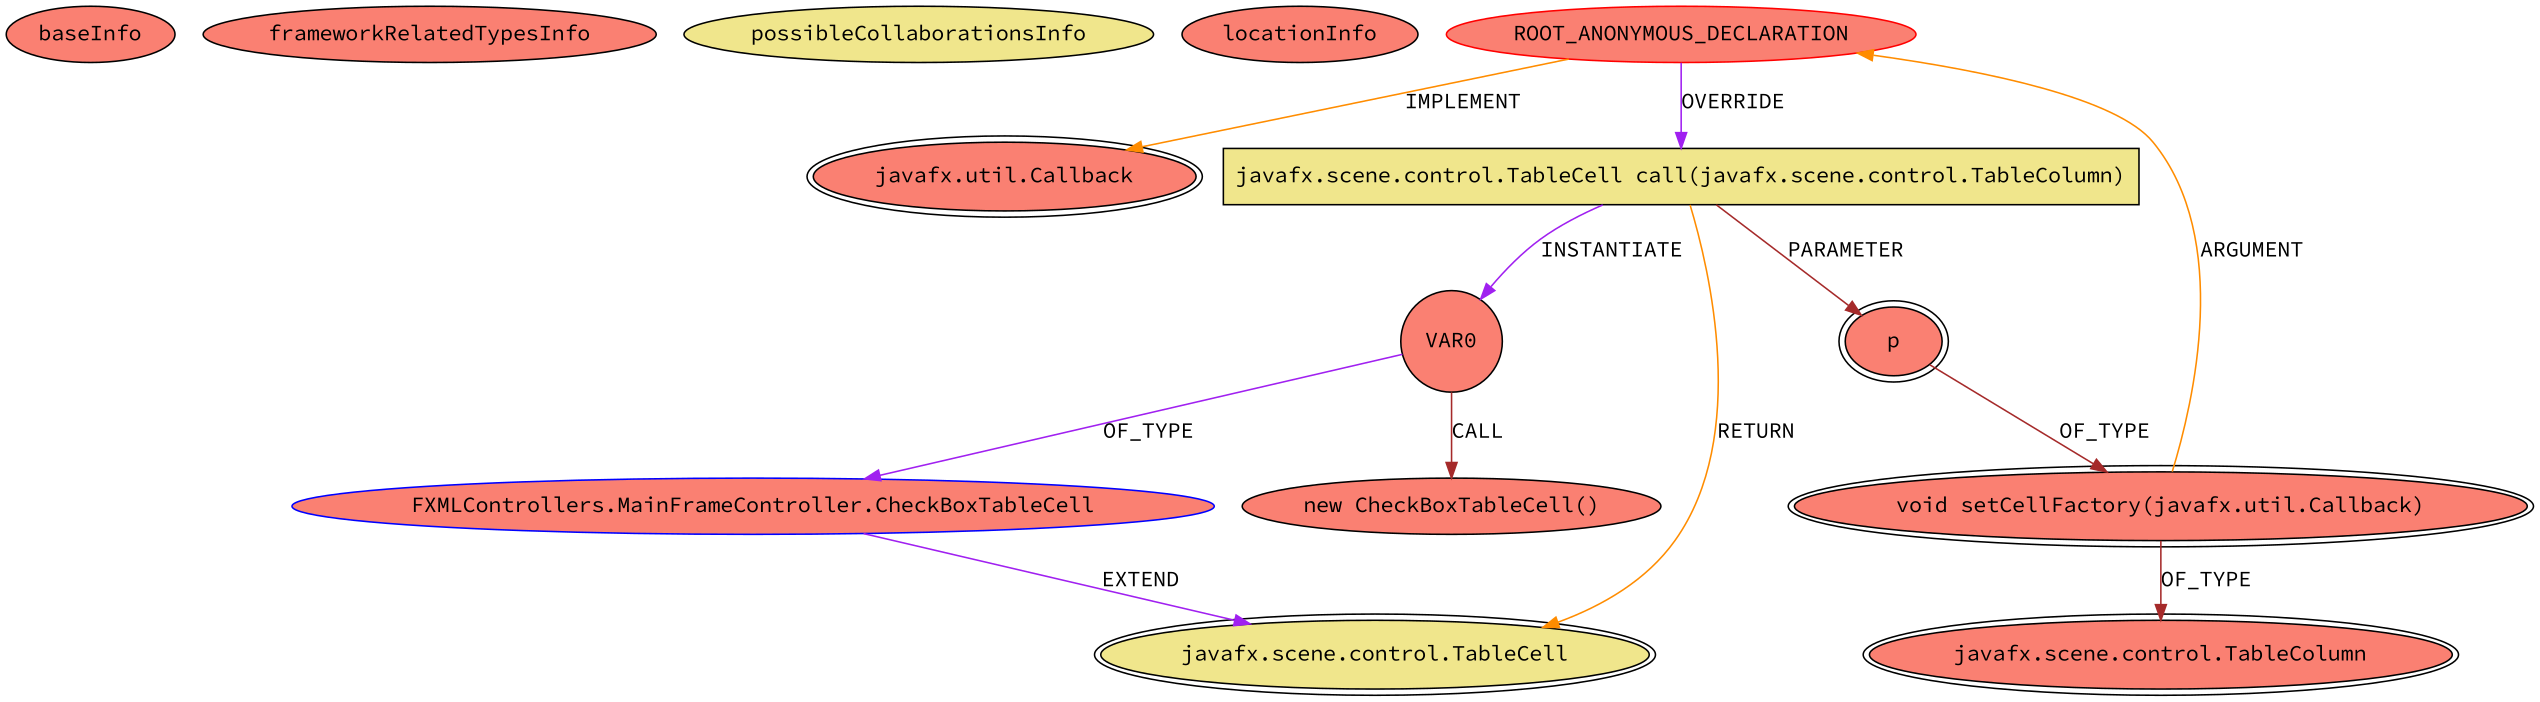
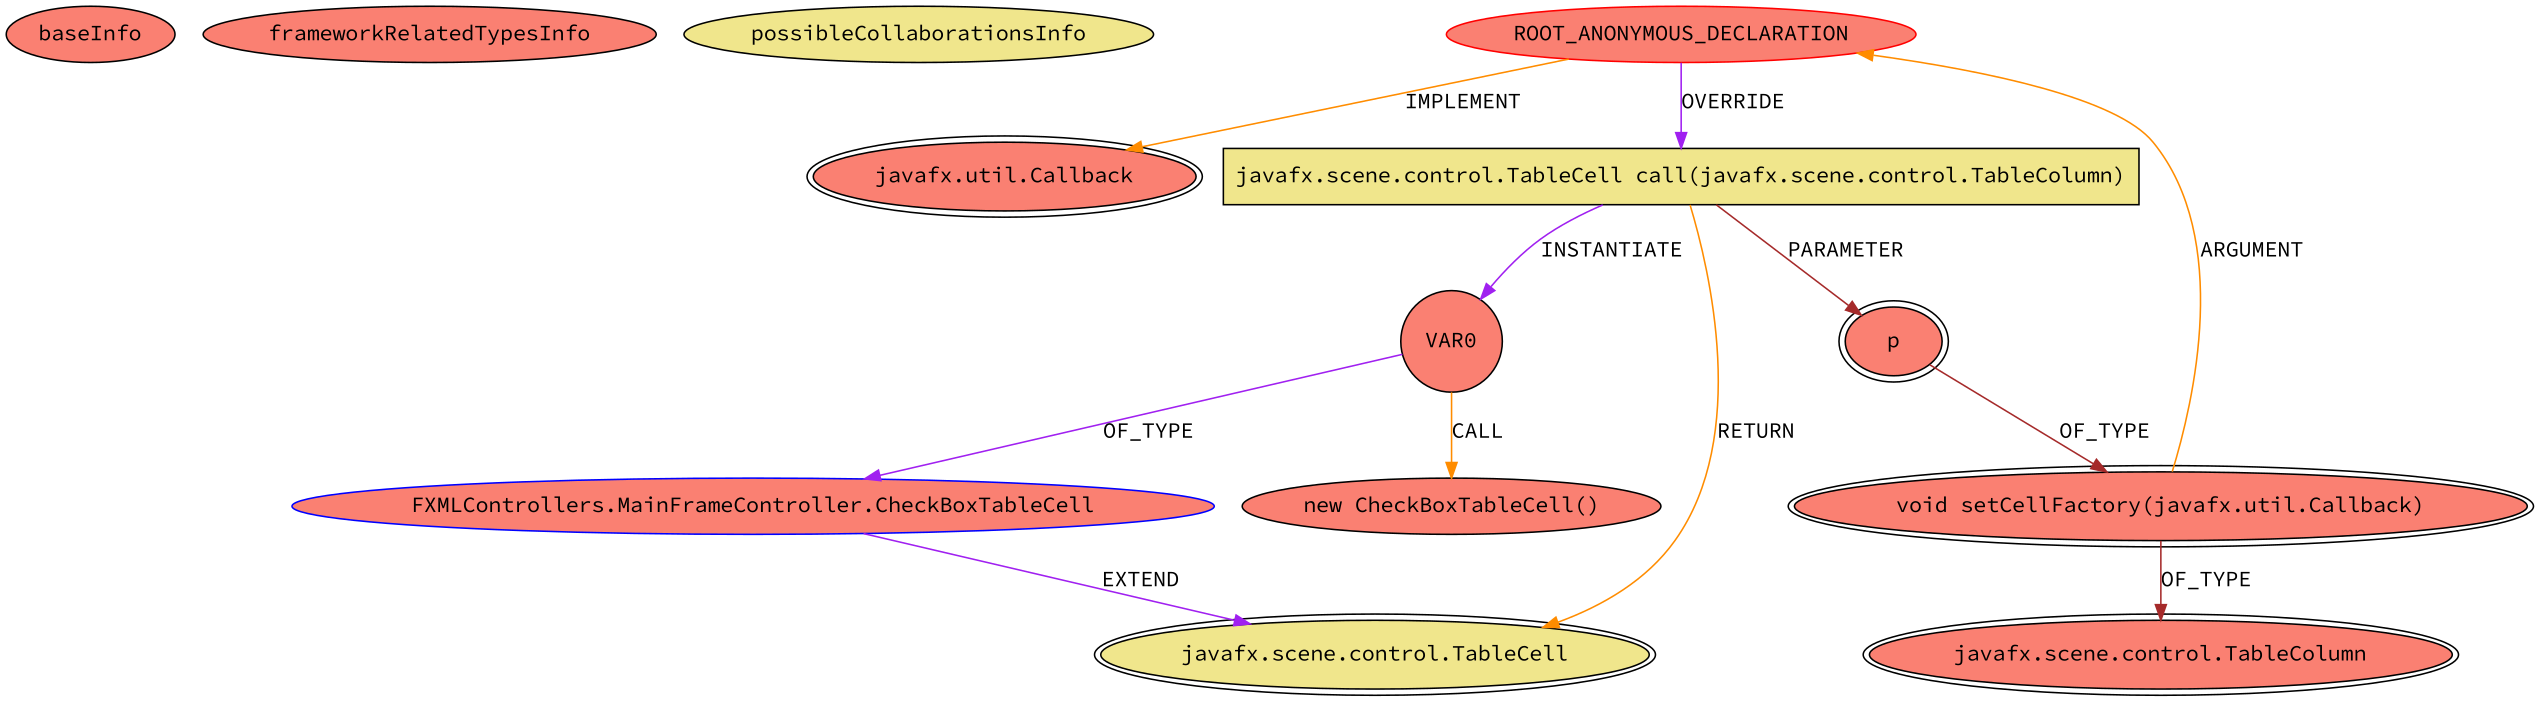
node "locationInfo": removed
edge "VAR0" -> "new CheckBoxTableCell()": color brown -> darkorange
